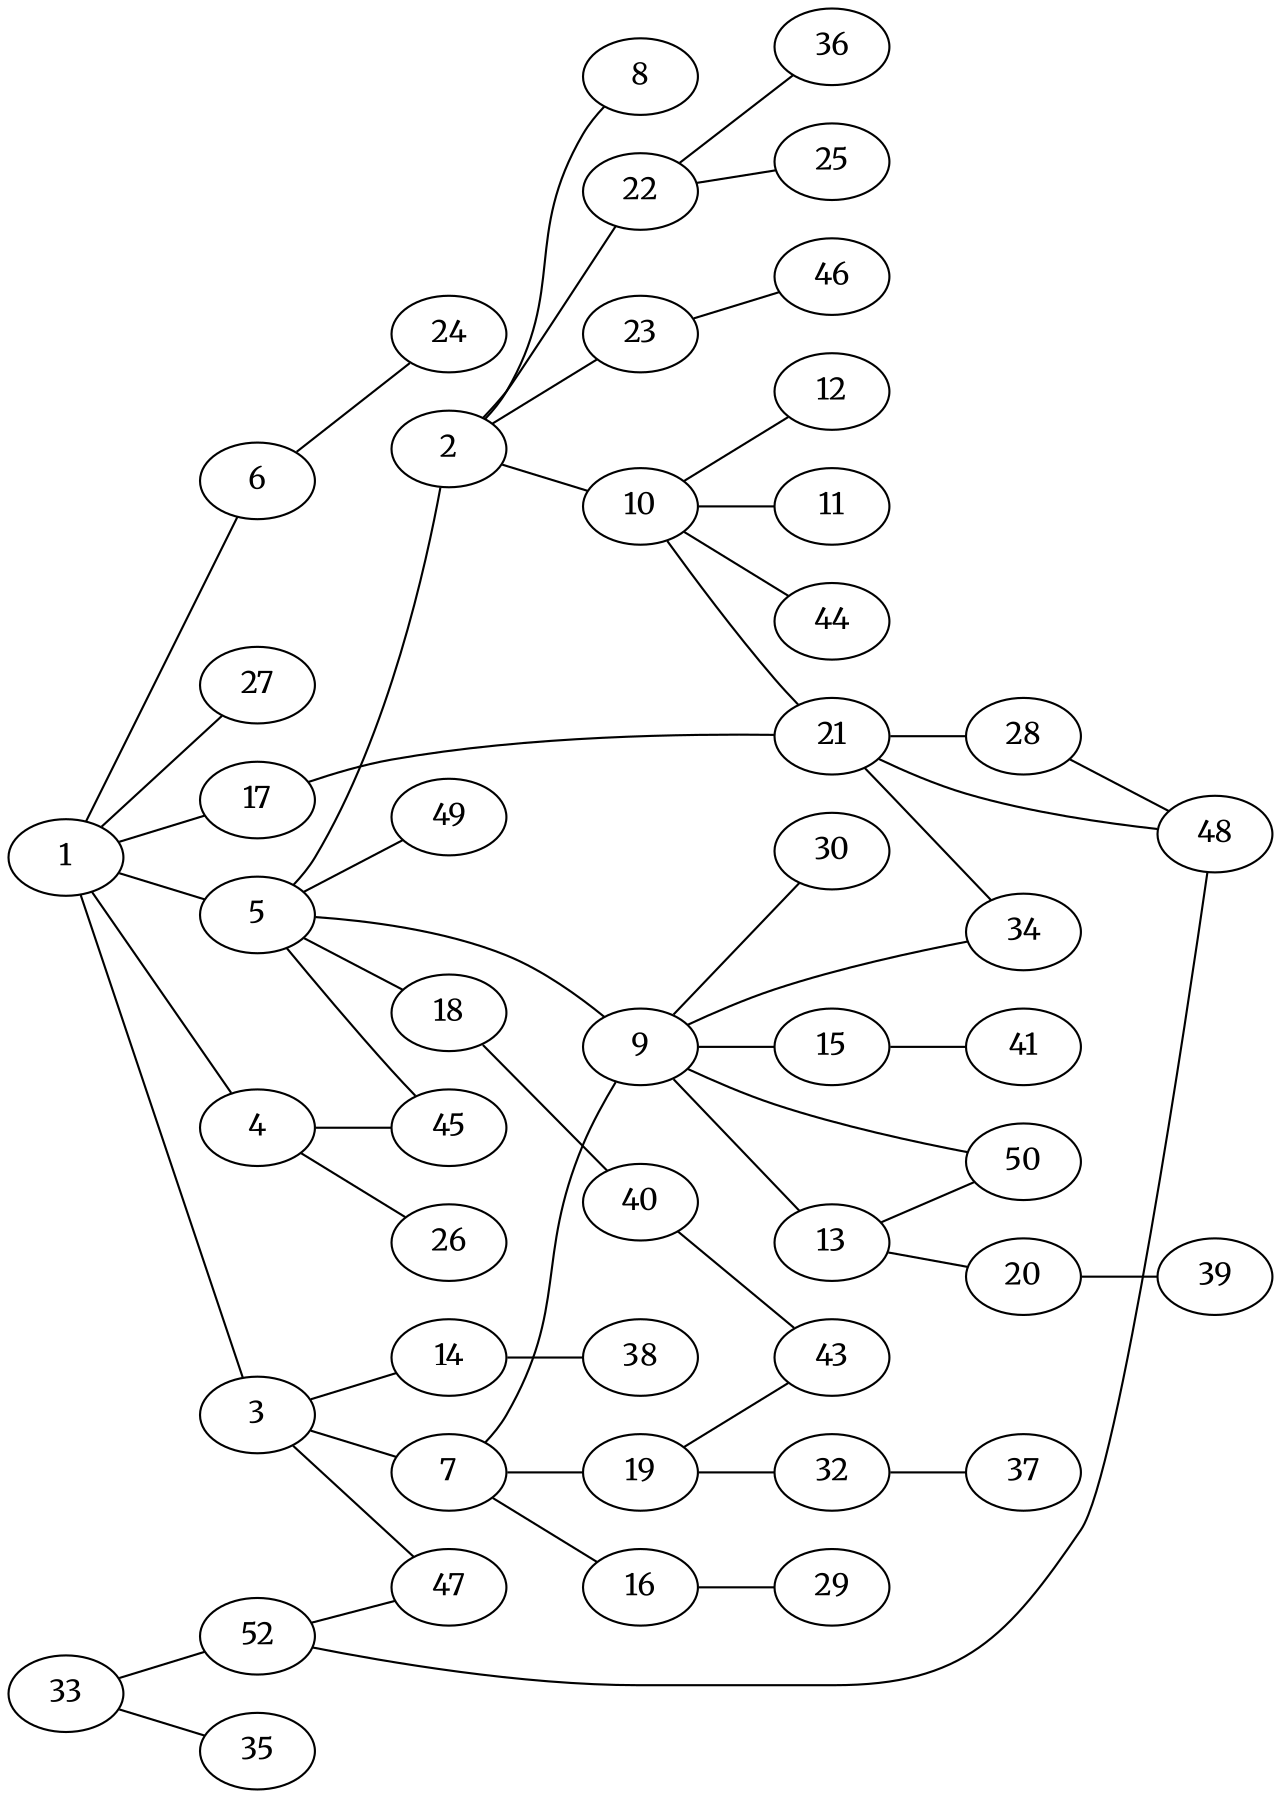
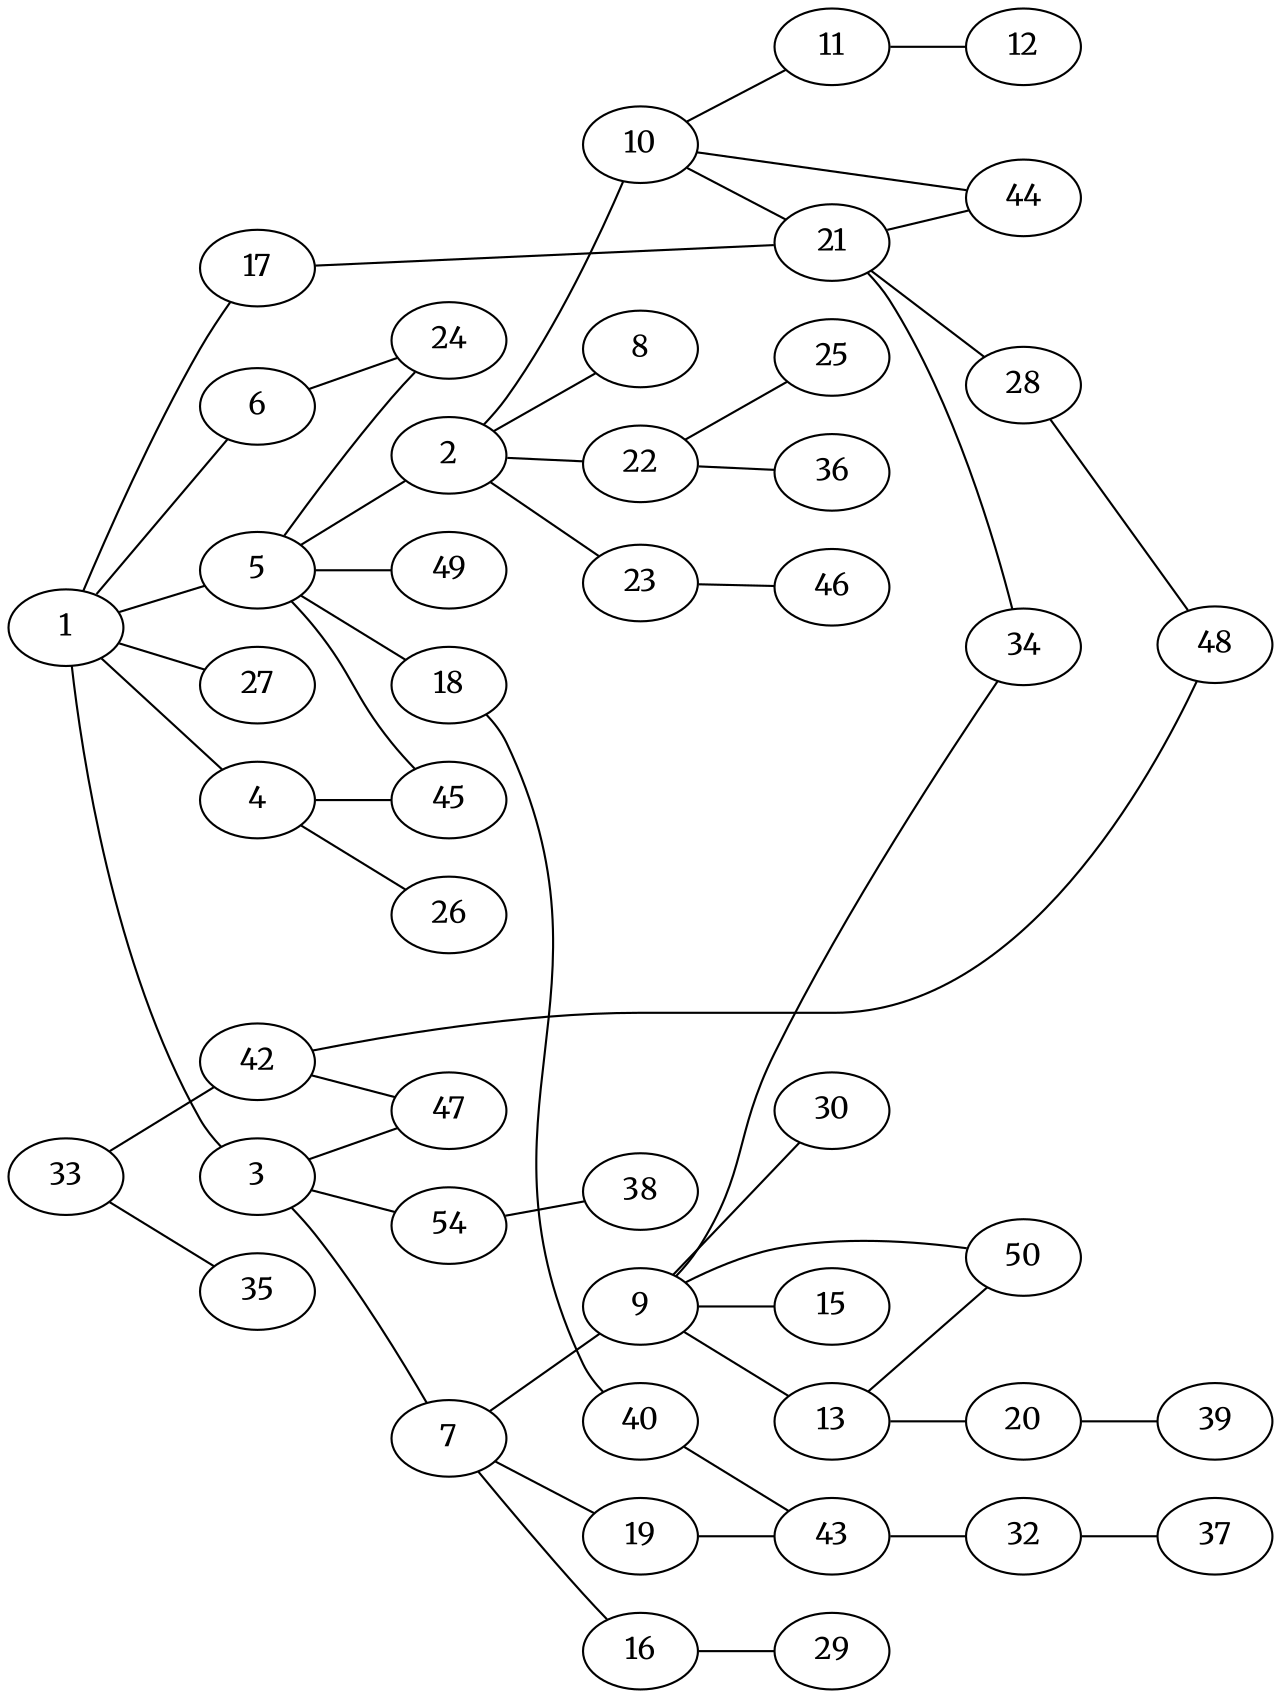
edge "12" -- "10": now "12" -- "11"
edge "21" -- "48": now "21" -- "44"
edge "5" -- "9": now "5" -- "24"
node "41": removed
node "14": label "14" -> "54"
edge "19" -- "32": now "43" -- "32"
node "52": label "52" -> "42"
